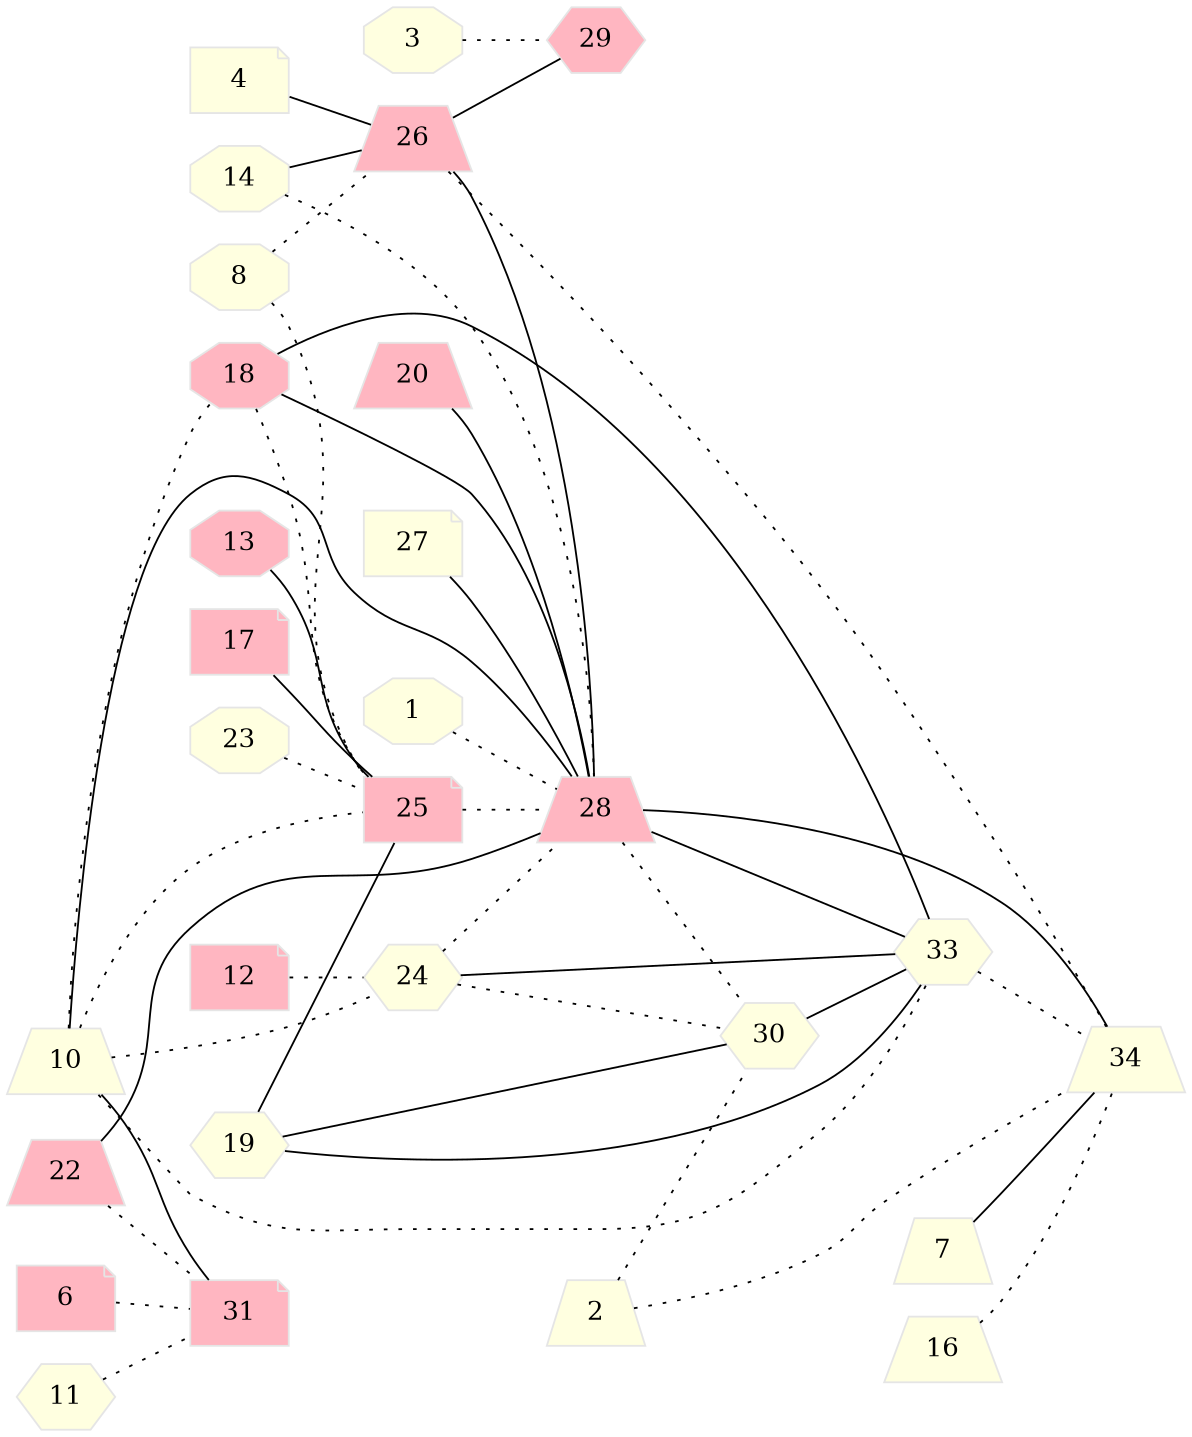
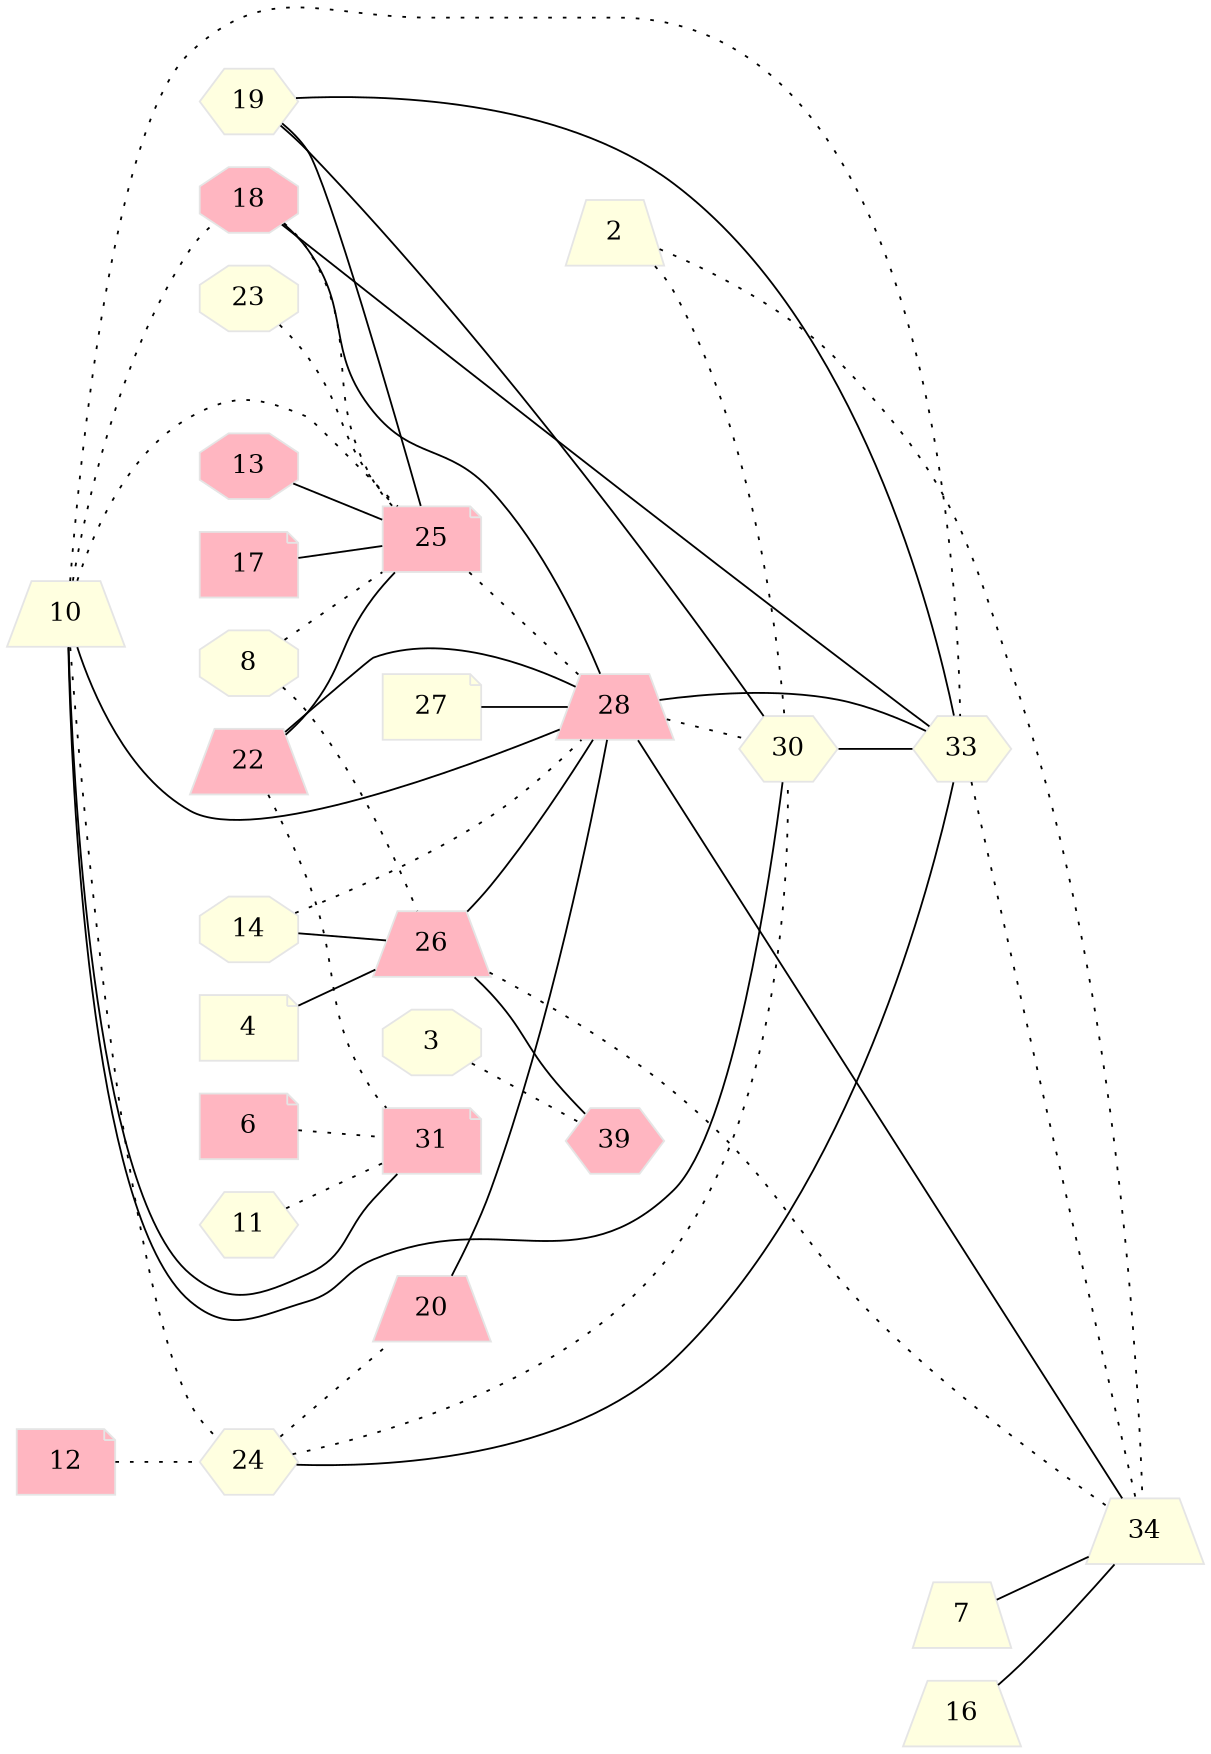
node "29": label "29" -> "39"
edge "25" -- "22": added
node "1": removed
edge "28" -- "24": now "20" -- "24"
edge "34" -- "16": style dotted -> solid
edge "10" -- "30": added
